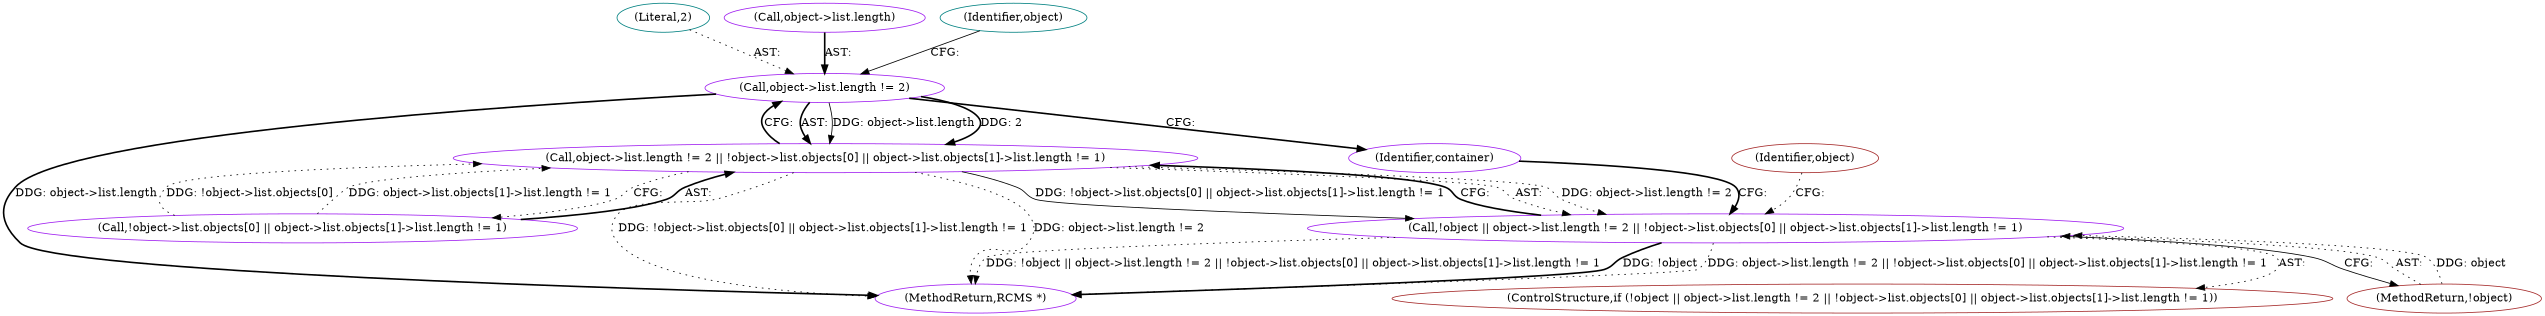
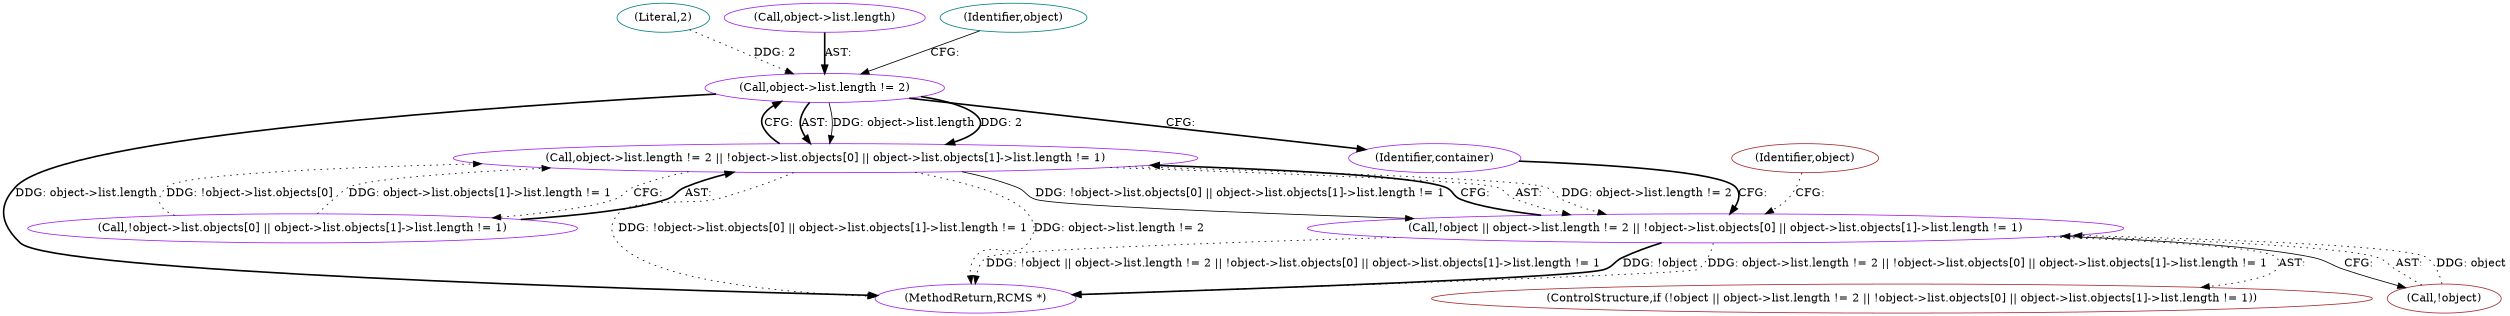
edge "(Literal,2)" -> "(Call,object->list.length != 2)": label "AST: " -> "DDG: 2"
node "(MethodReturn,!object)": label "(MethodReturn,!object)" -> "(Call,!object)"
